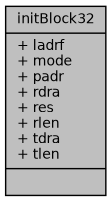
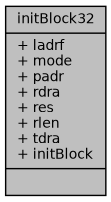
node "initBlock32": text "+ tlen" -> "+ initBlock"
